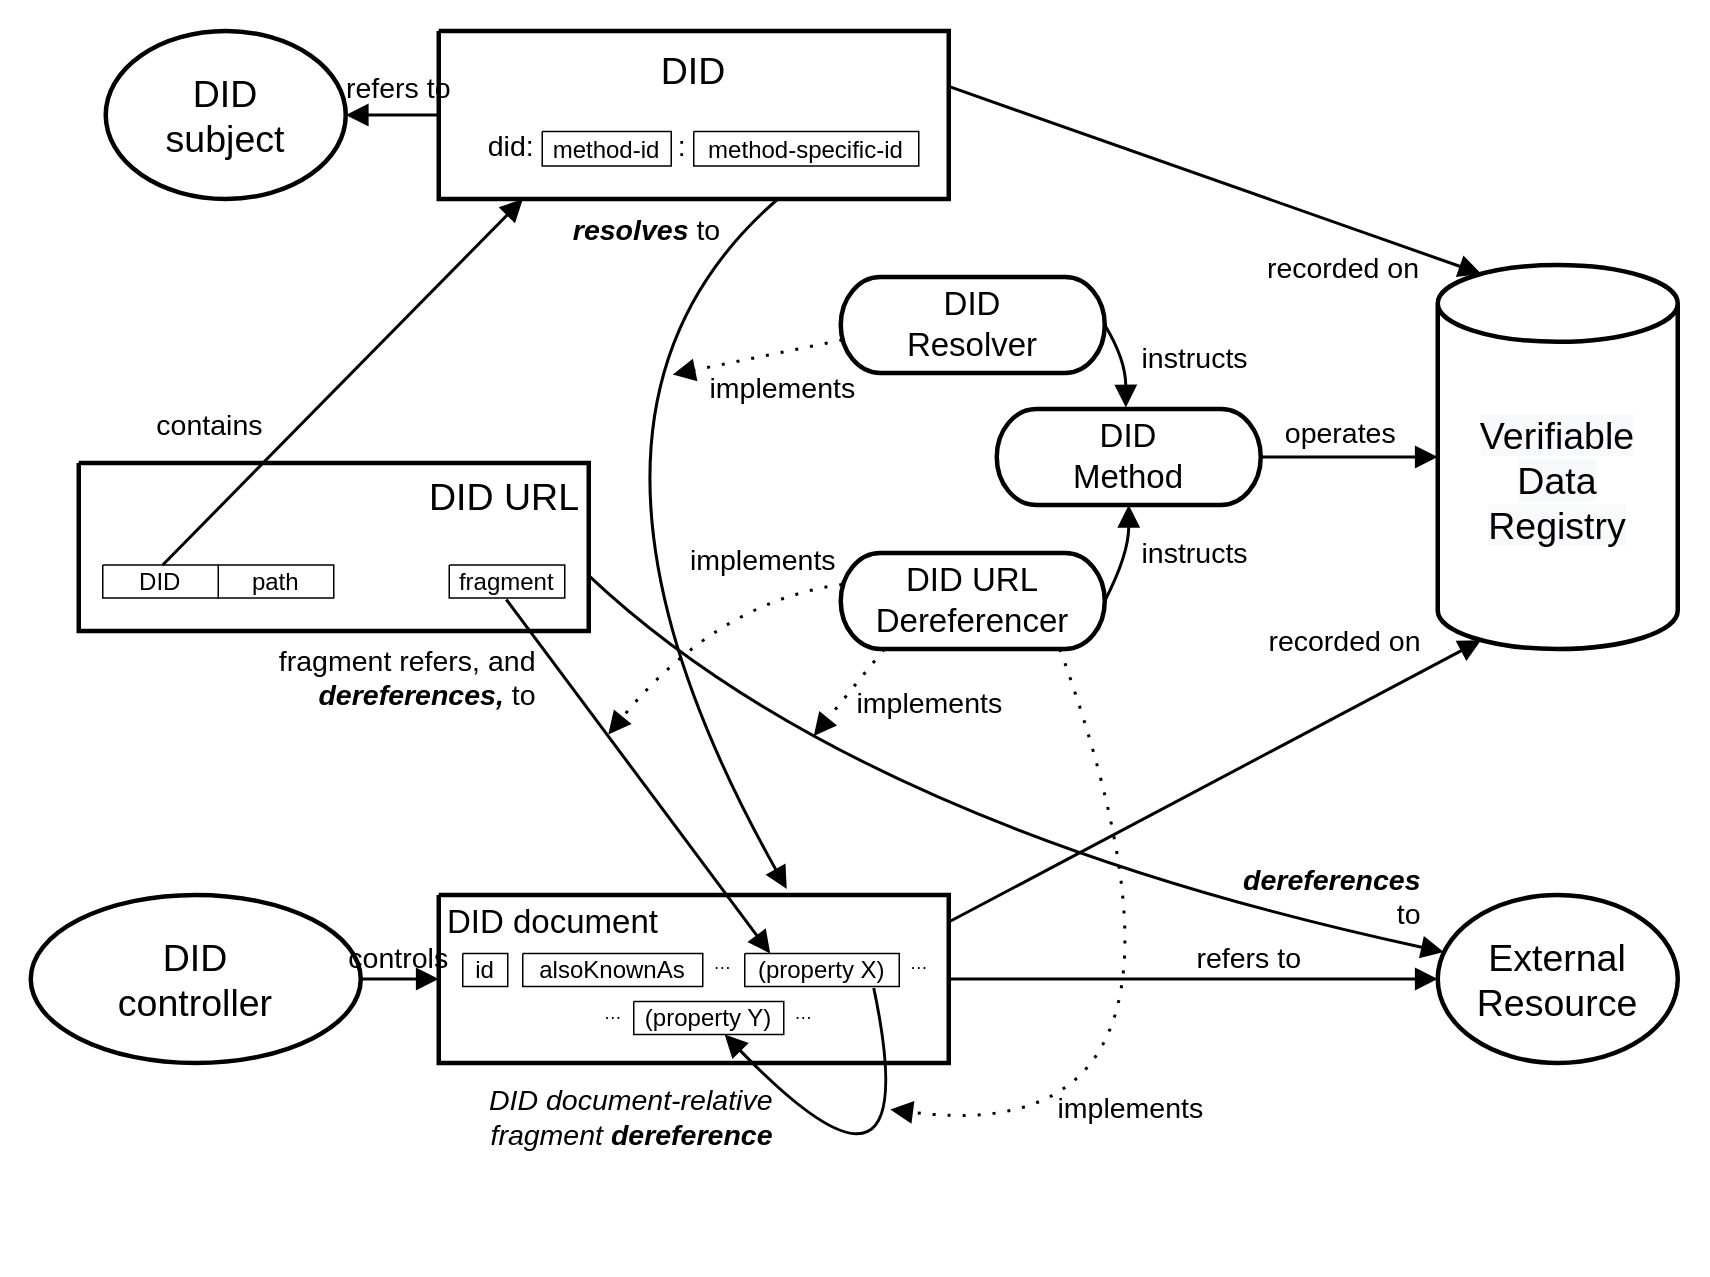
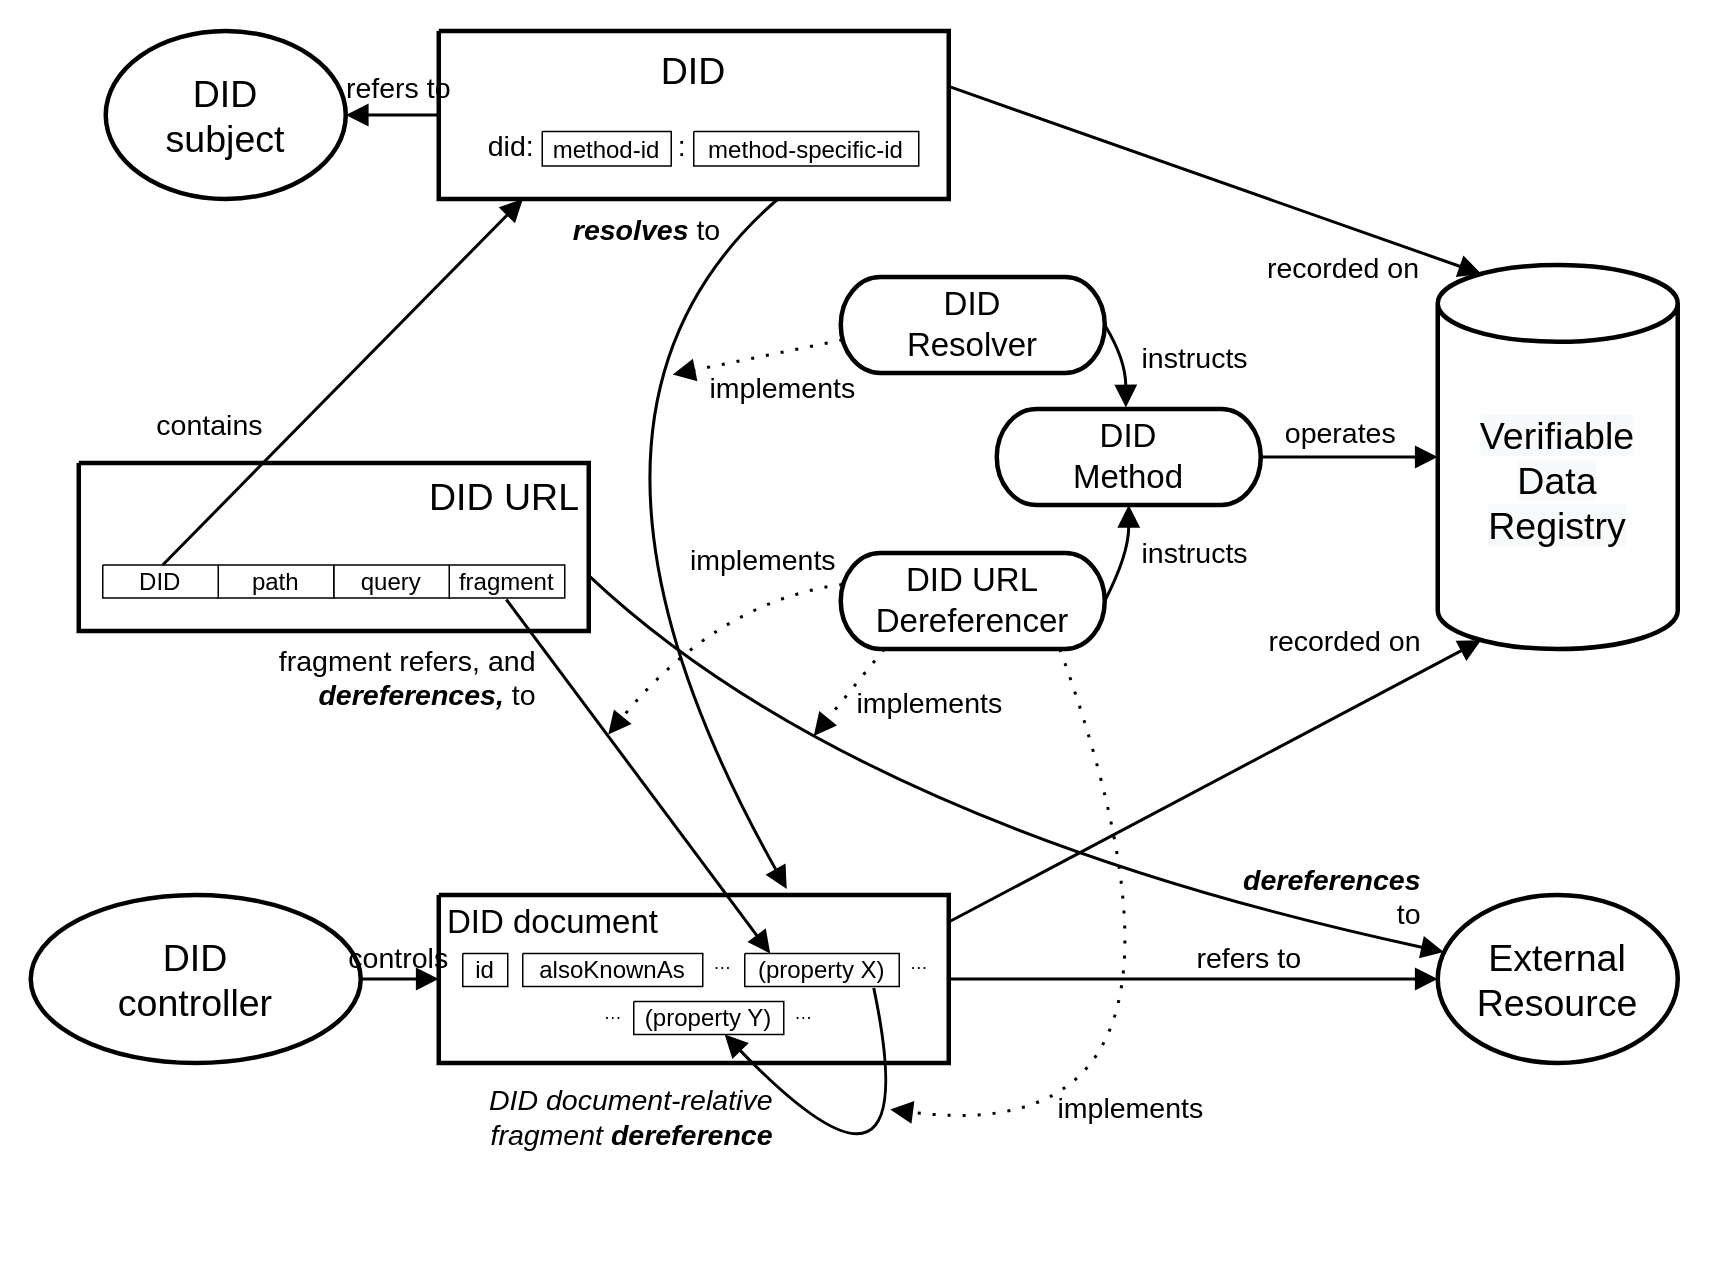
node "query": added
